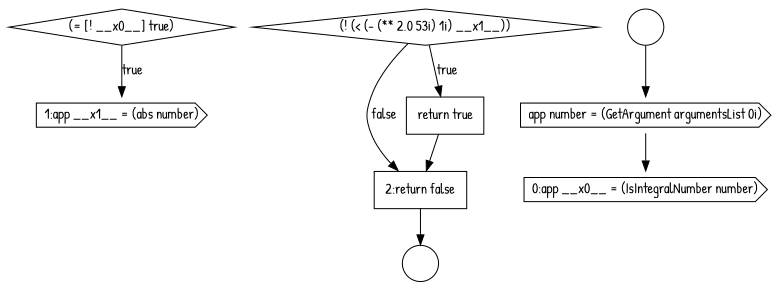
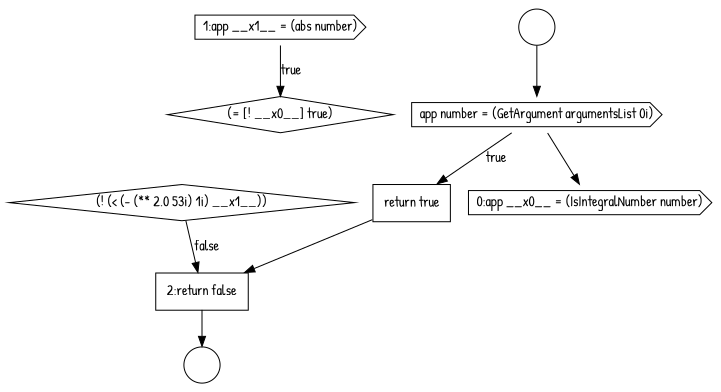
edge "(= [! __x0__] true)" -> "1:app __x1__ = (abs number)": reversed
edge "(! (< (- (** 2.0 53i) 1i) __x1__))" -> "return true": now "app number = (GetArgument argumentsList 0i)" -> "return true"
